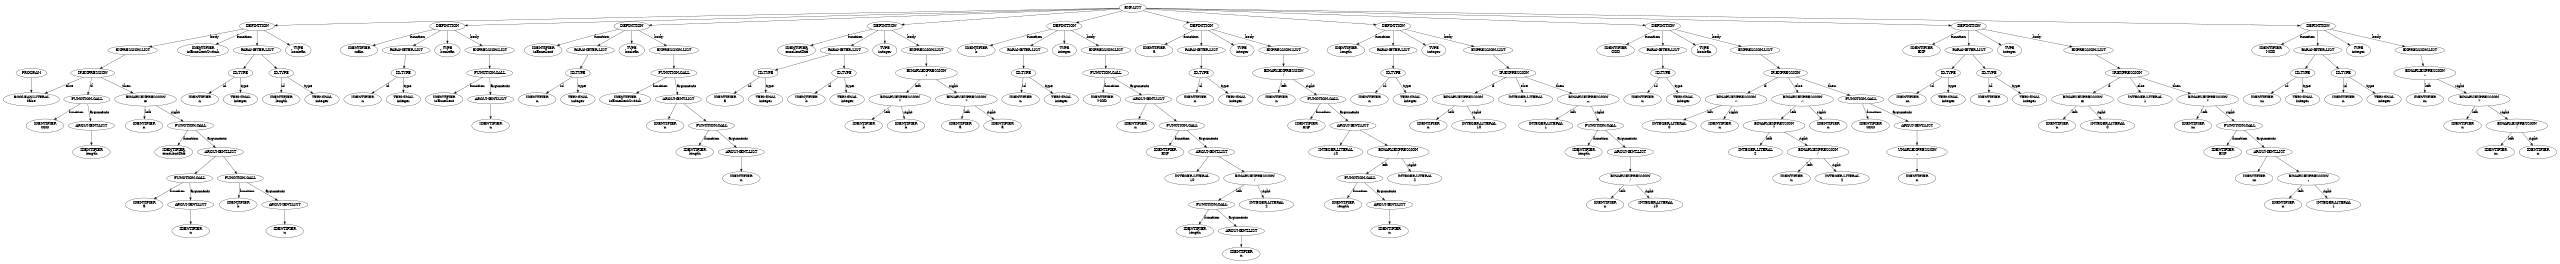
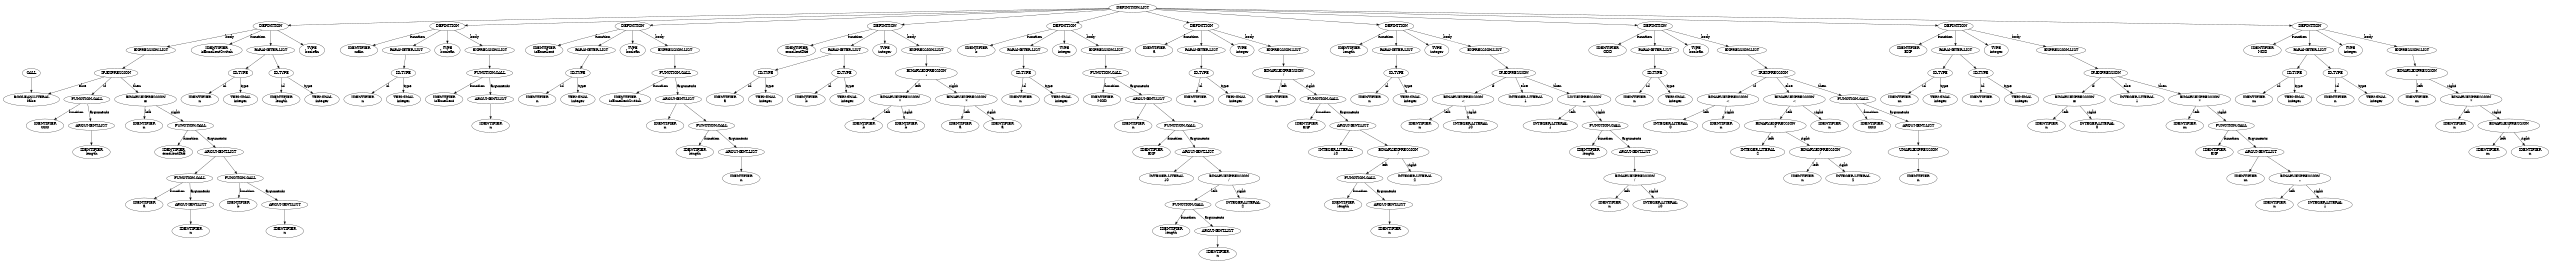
node "EXP-LIST": label "EXP-LIST" -> "DEFINITION-LIST"
node "PROGRAM": label "PROGRAM" -> "CALL"
node "BINARY-EXPRESSION +": label "BINARY-EXPRESSION +" -> "LIST-EXPRESSION +"
